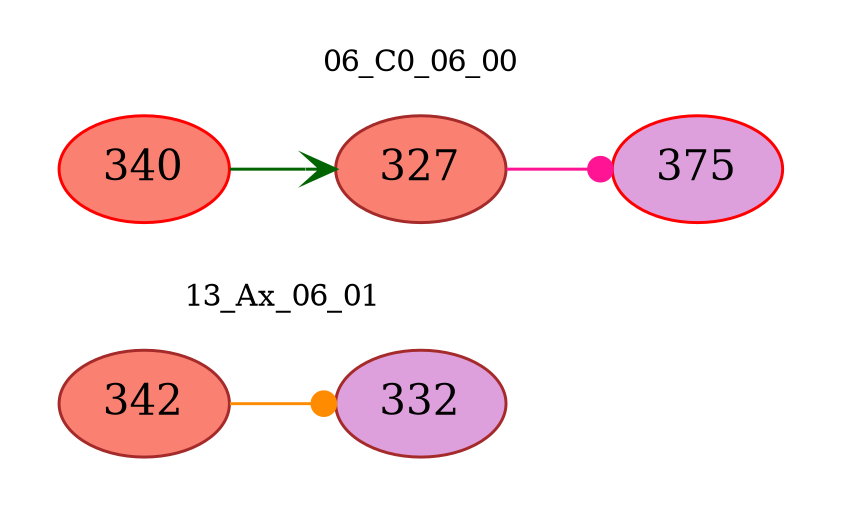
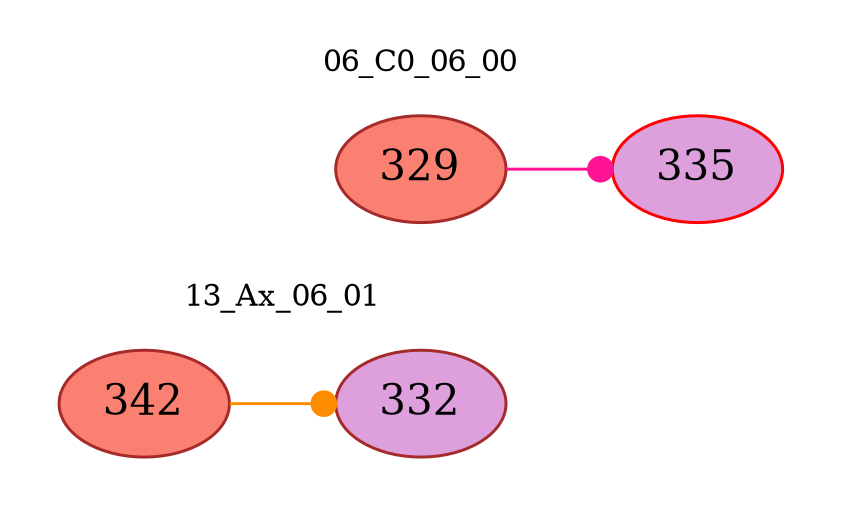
node "340": removed
node "327": label "327" -> "329"
node "375": label "375" -> "335"
